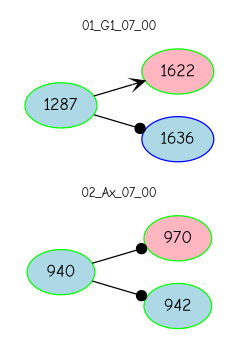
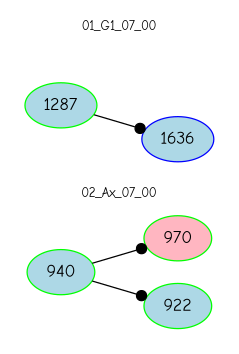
node "1622": removed
node "942": label "942" -> "922"
